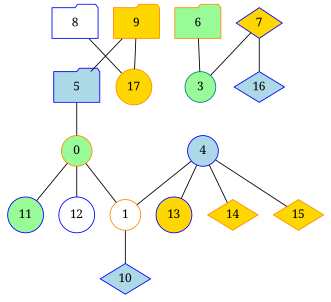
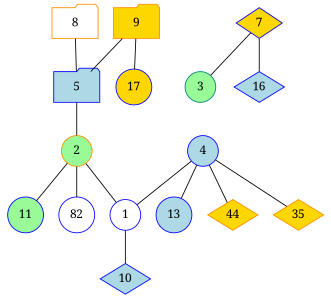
node "8": color blue -> darkorange
node "6": removed
edge "8" -- "17": now "8" -- "5"
node "17": color darkorange -> blue
node "0": label "0" -> "2"
node "12": label "12" -> "82"
node "1": color darkorange -> blue
node "13": fillcolor gold -> lightblue
node "14": label "14" -> "44"
node "15": label "15" -> "35"
